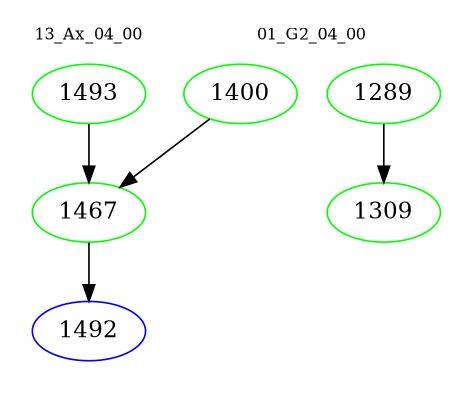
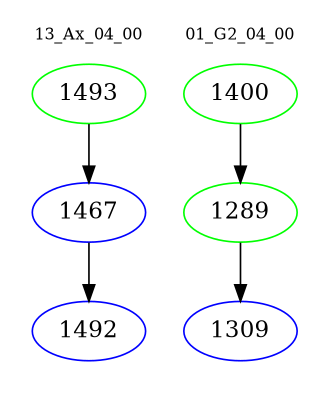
edge "1400" -> "1467": now "1400" -> "1289"
node "1467": color green -> blue
node "1309": color green -> blue
